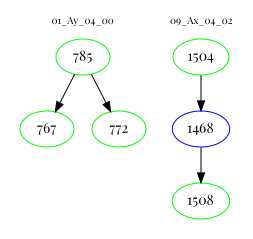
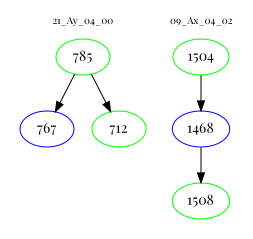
cluster "01_Ay_04_00": label "01_Ay_04_00" -> "21_Ay_04_00"
node "767": color green -> blue
node "772": label "772" -> "712"
